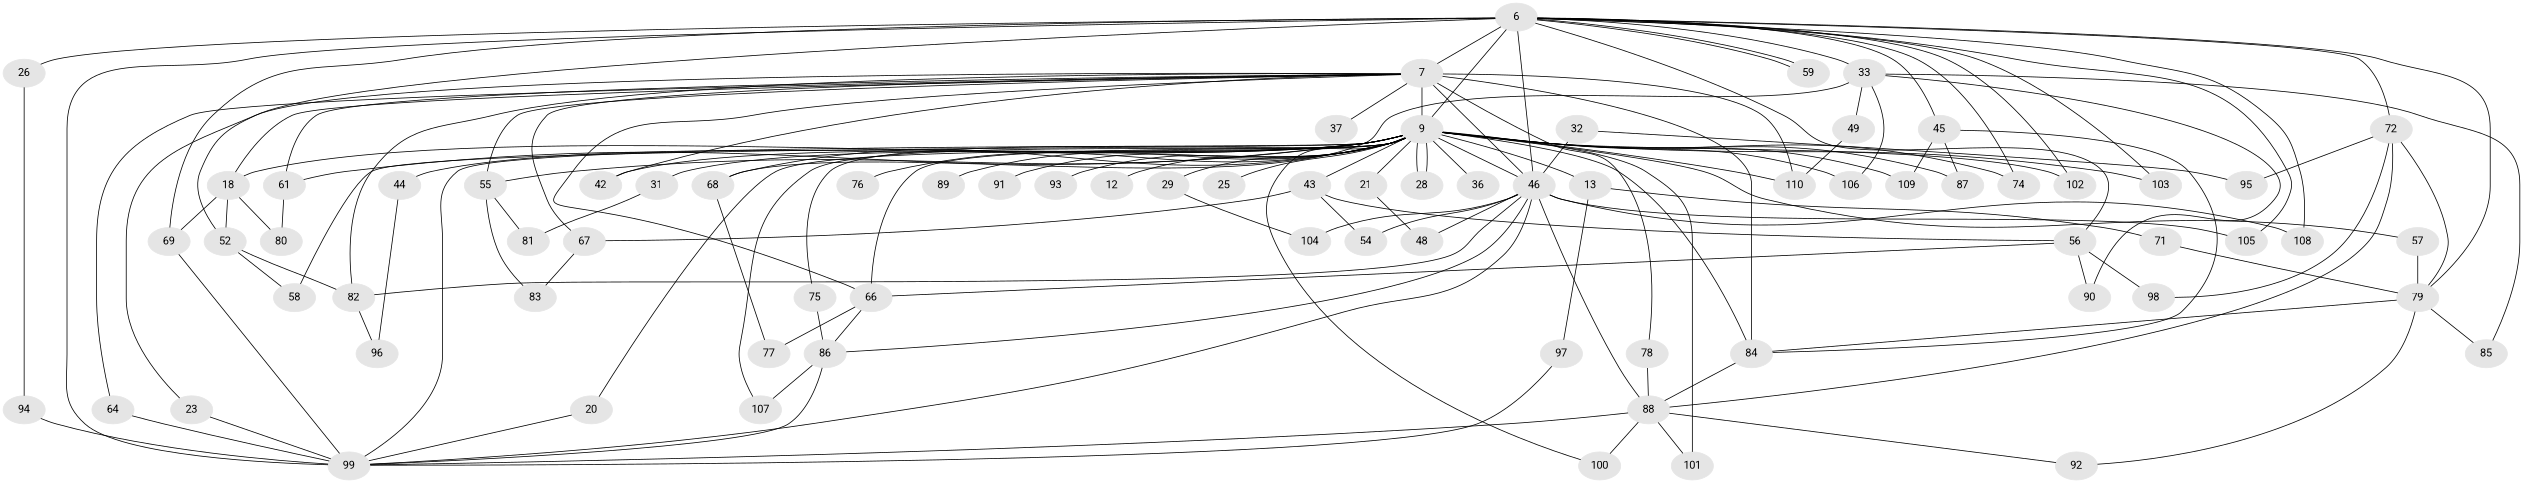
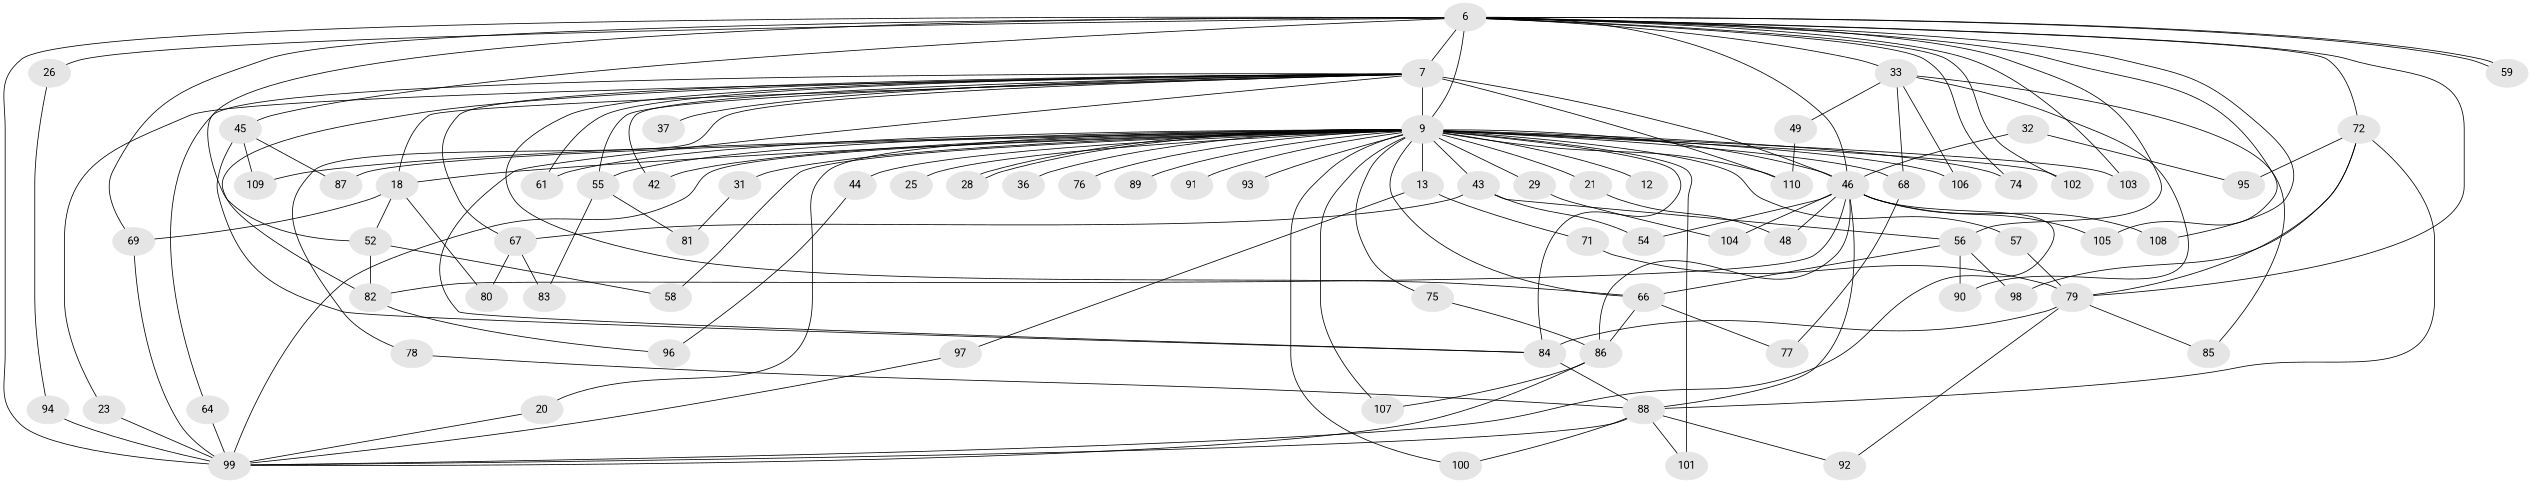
edge "61" -- "80": now "67" -- "80"
